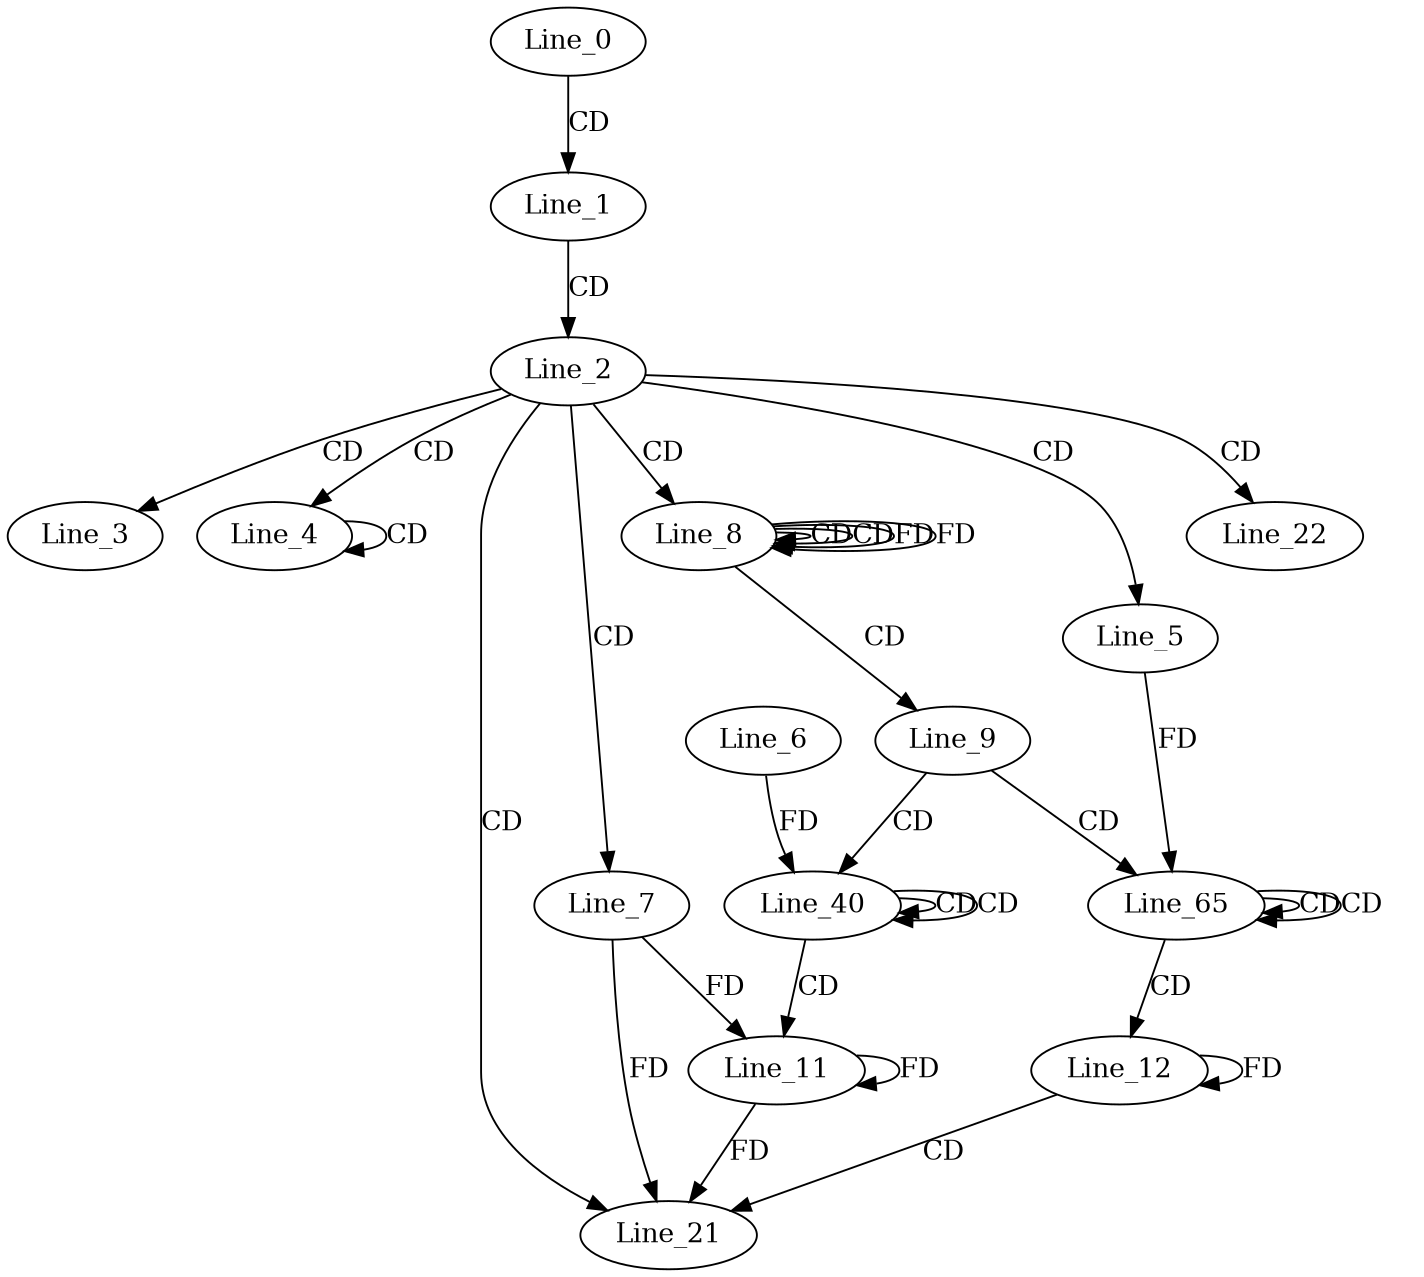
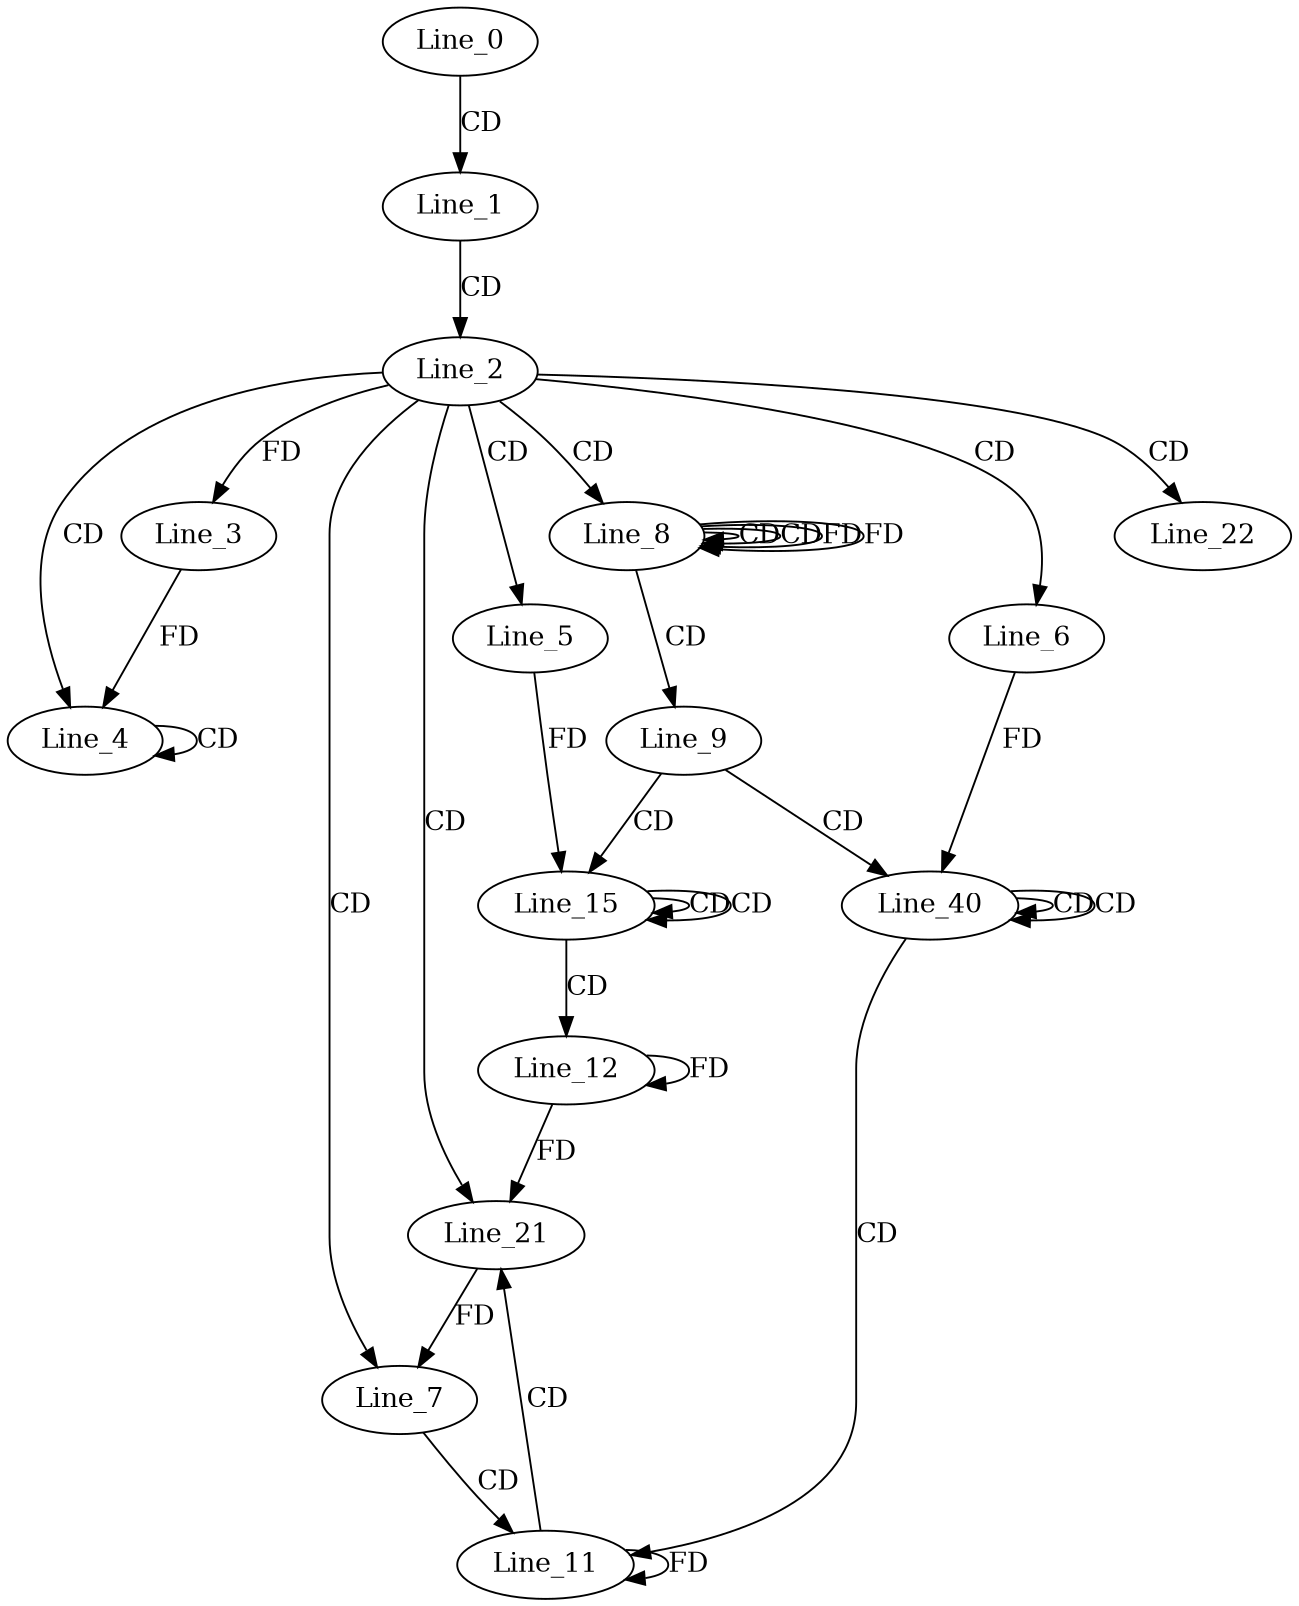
edge "Line_2" -> "Line_6": added, label "CD"
edge "Line_2" -> "Line_3": label "CD" -> "FD"
edge "Line_3" -> "Line_4": added, label "FD"
node "Line_65": label "Line_65" -> "Line_15"
edge "Line_7" -> "Line_11": label "FD" -> "CD"
edge "Line_7" -> "Line_21": reversed
edge "Line_11" -> "Line_21": label "FD" -> "CD"
edge "Line_12" -> "Line_21": label "CD" -> "FD"
